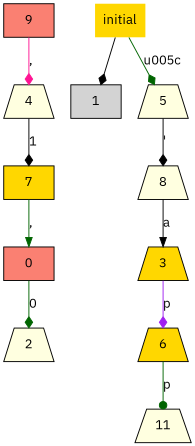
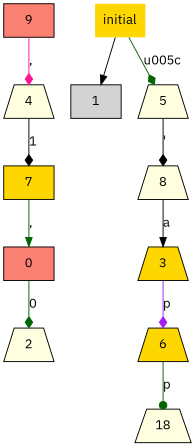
edge "initial" -> "1": arrowhead diamond -> normal
node "11": label "11" -> "18"
